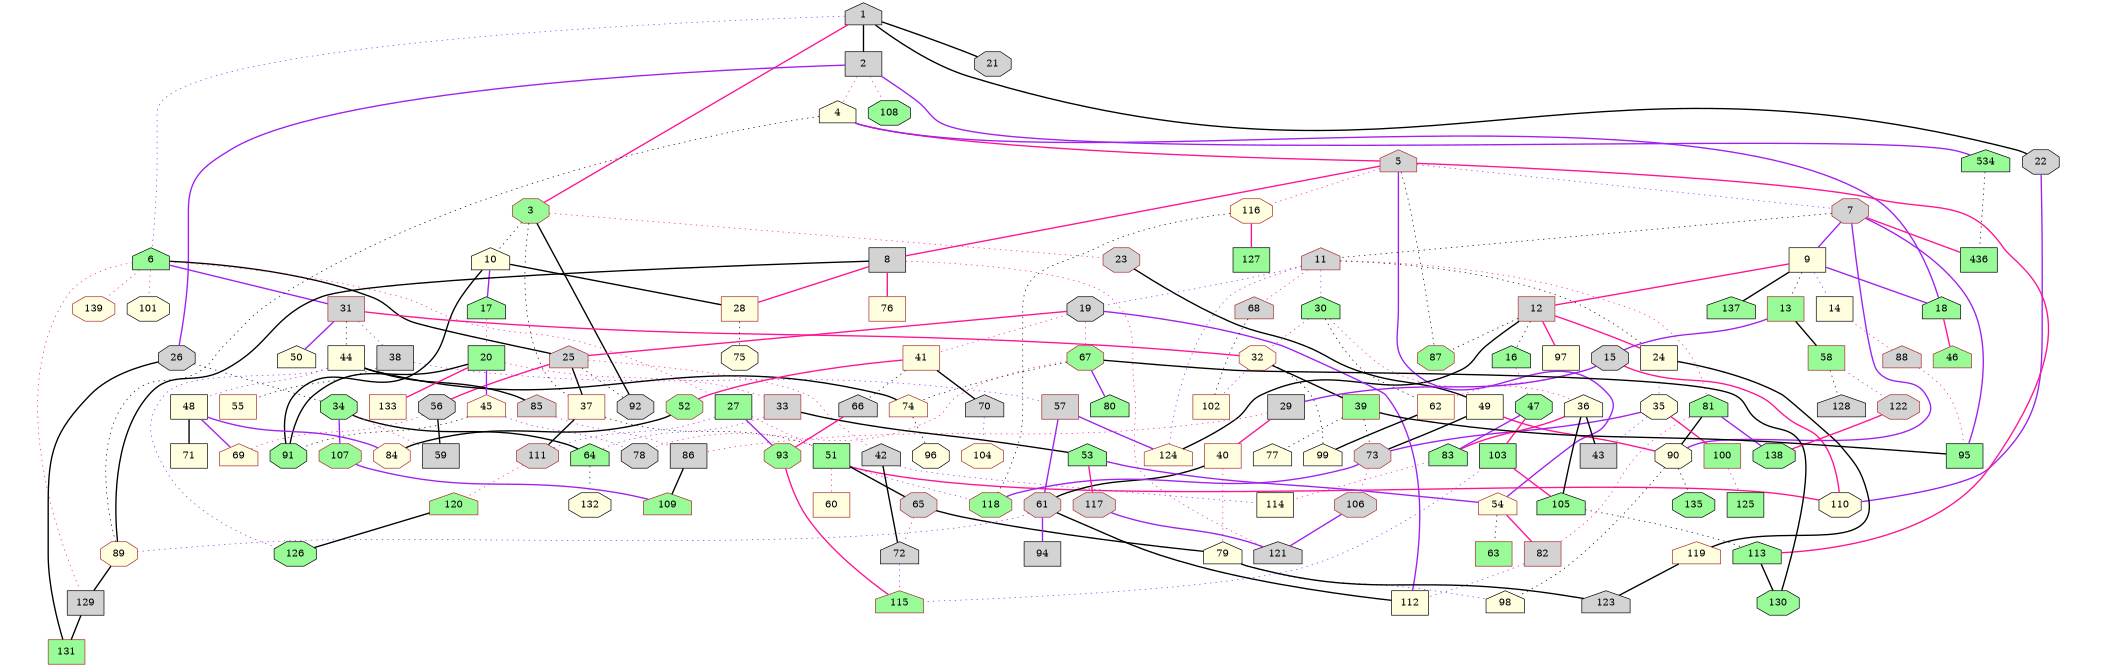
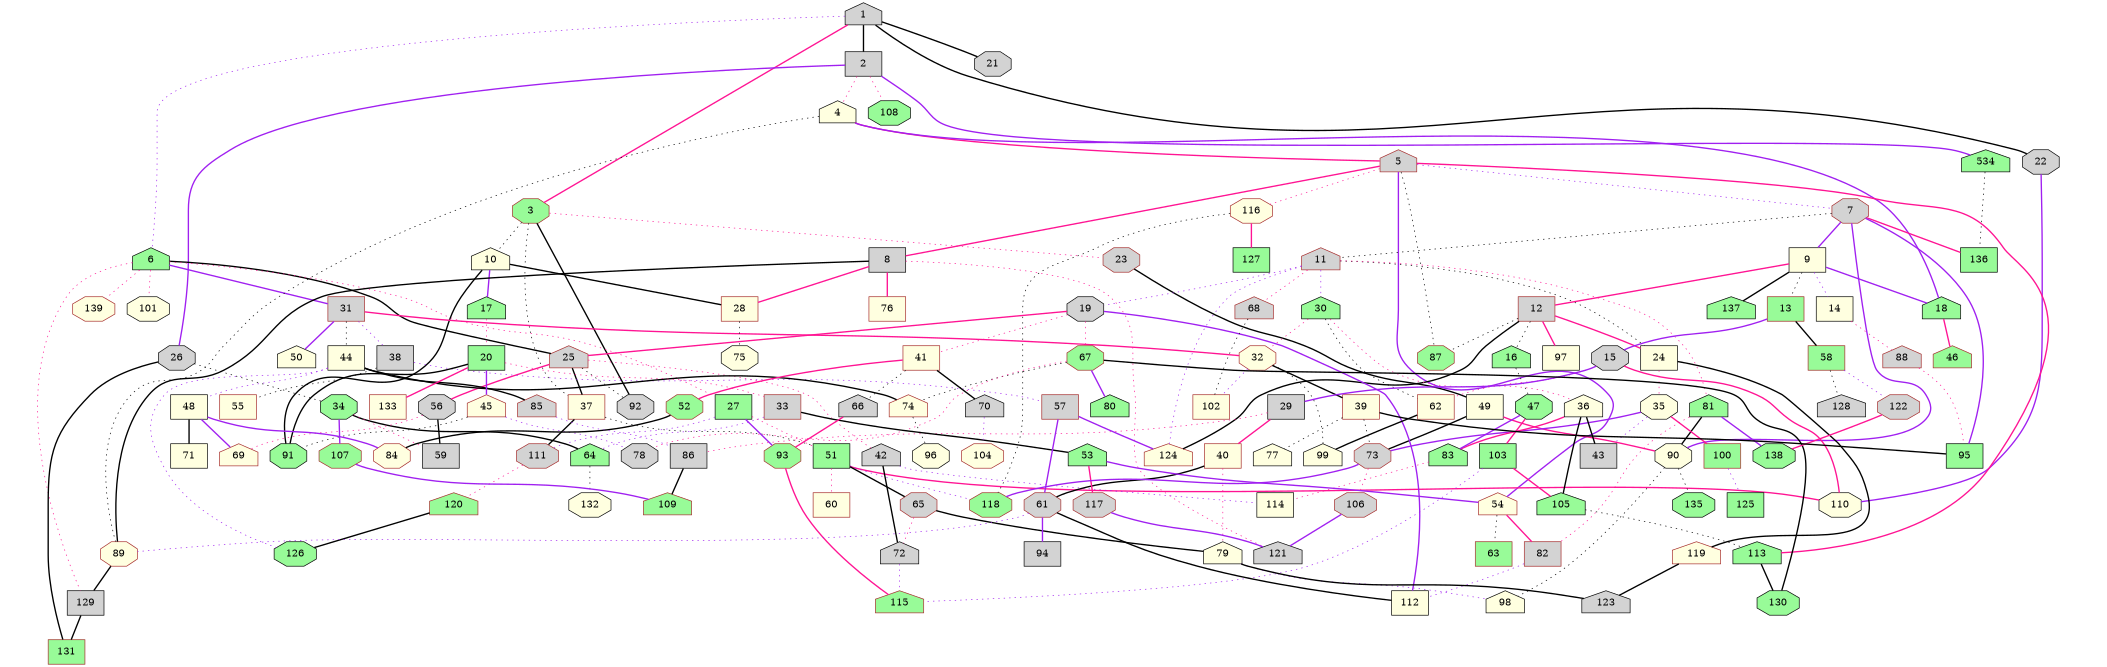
node "436": label "436" -> "136"
edge "16" -- "47": color deeppink -> black
node "39": fillcolor palegreen -> lightyellow
